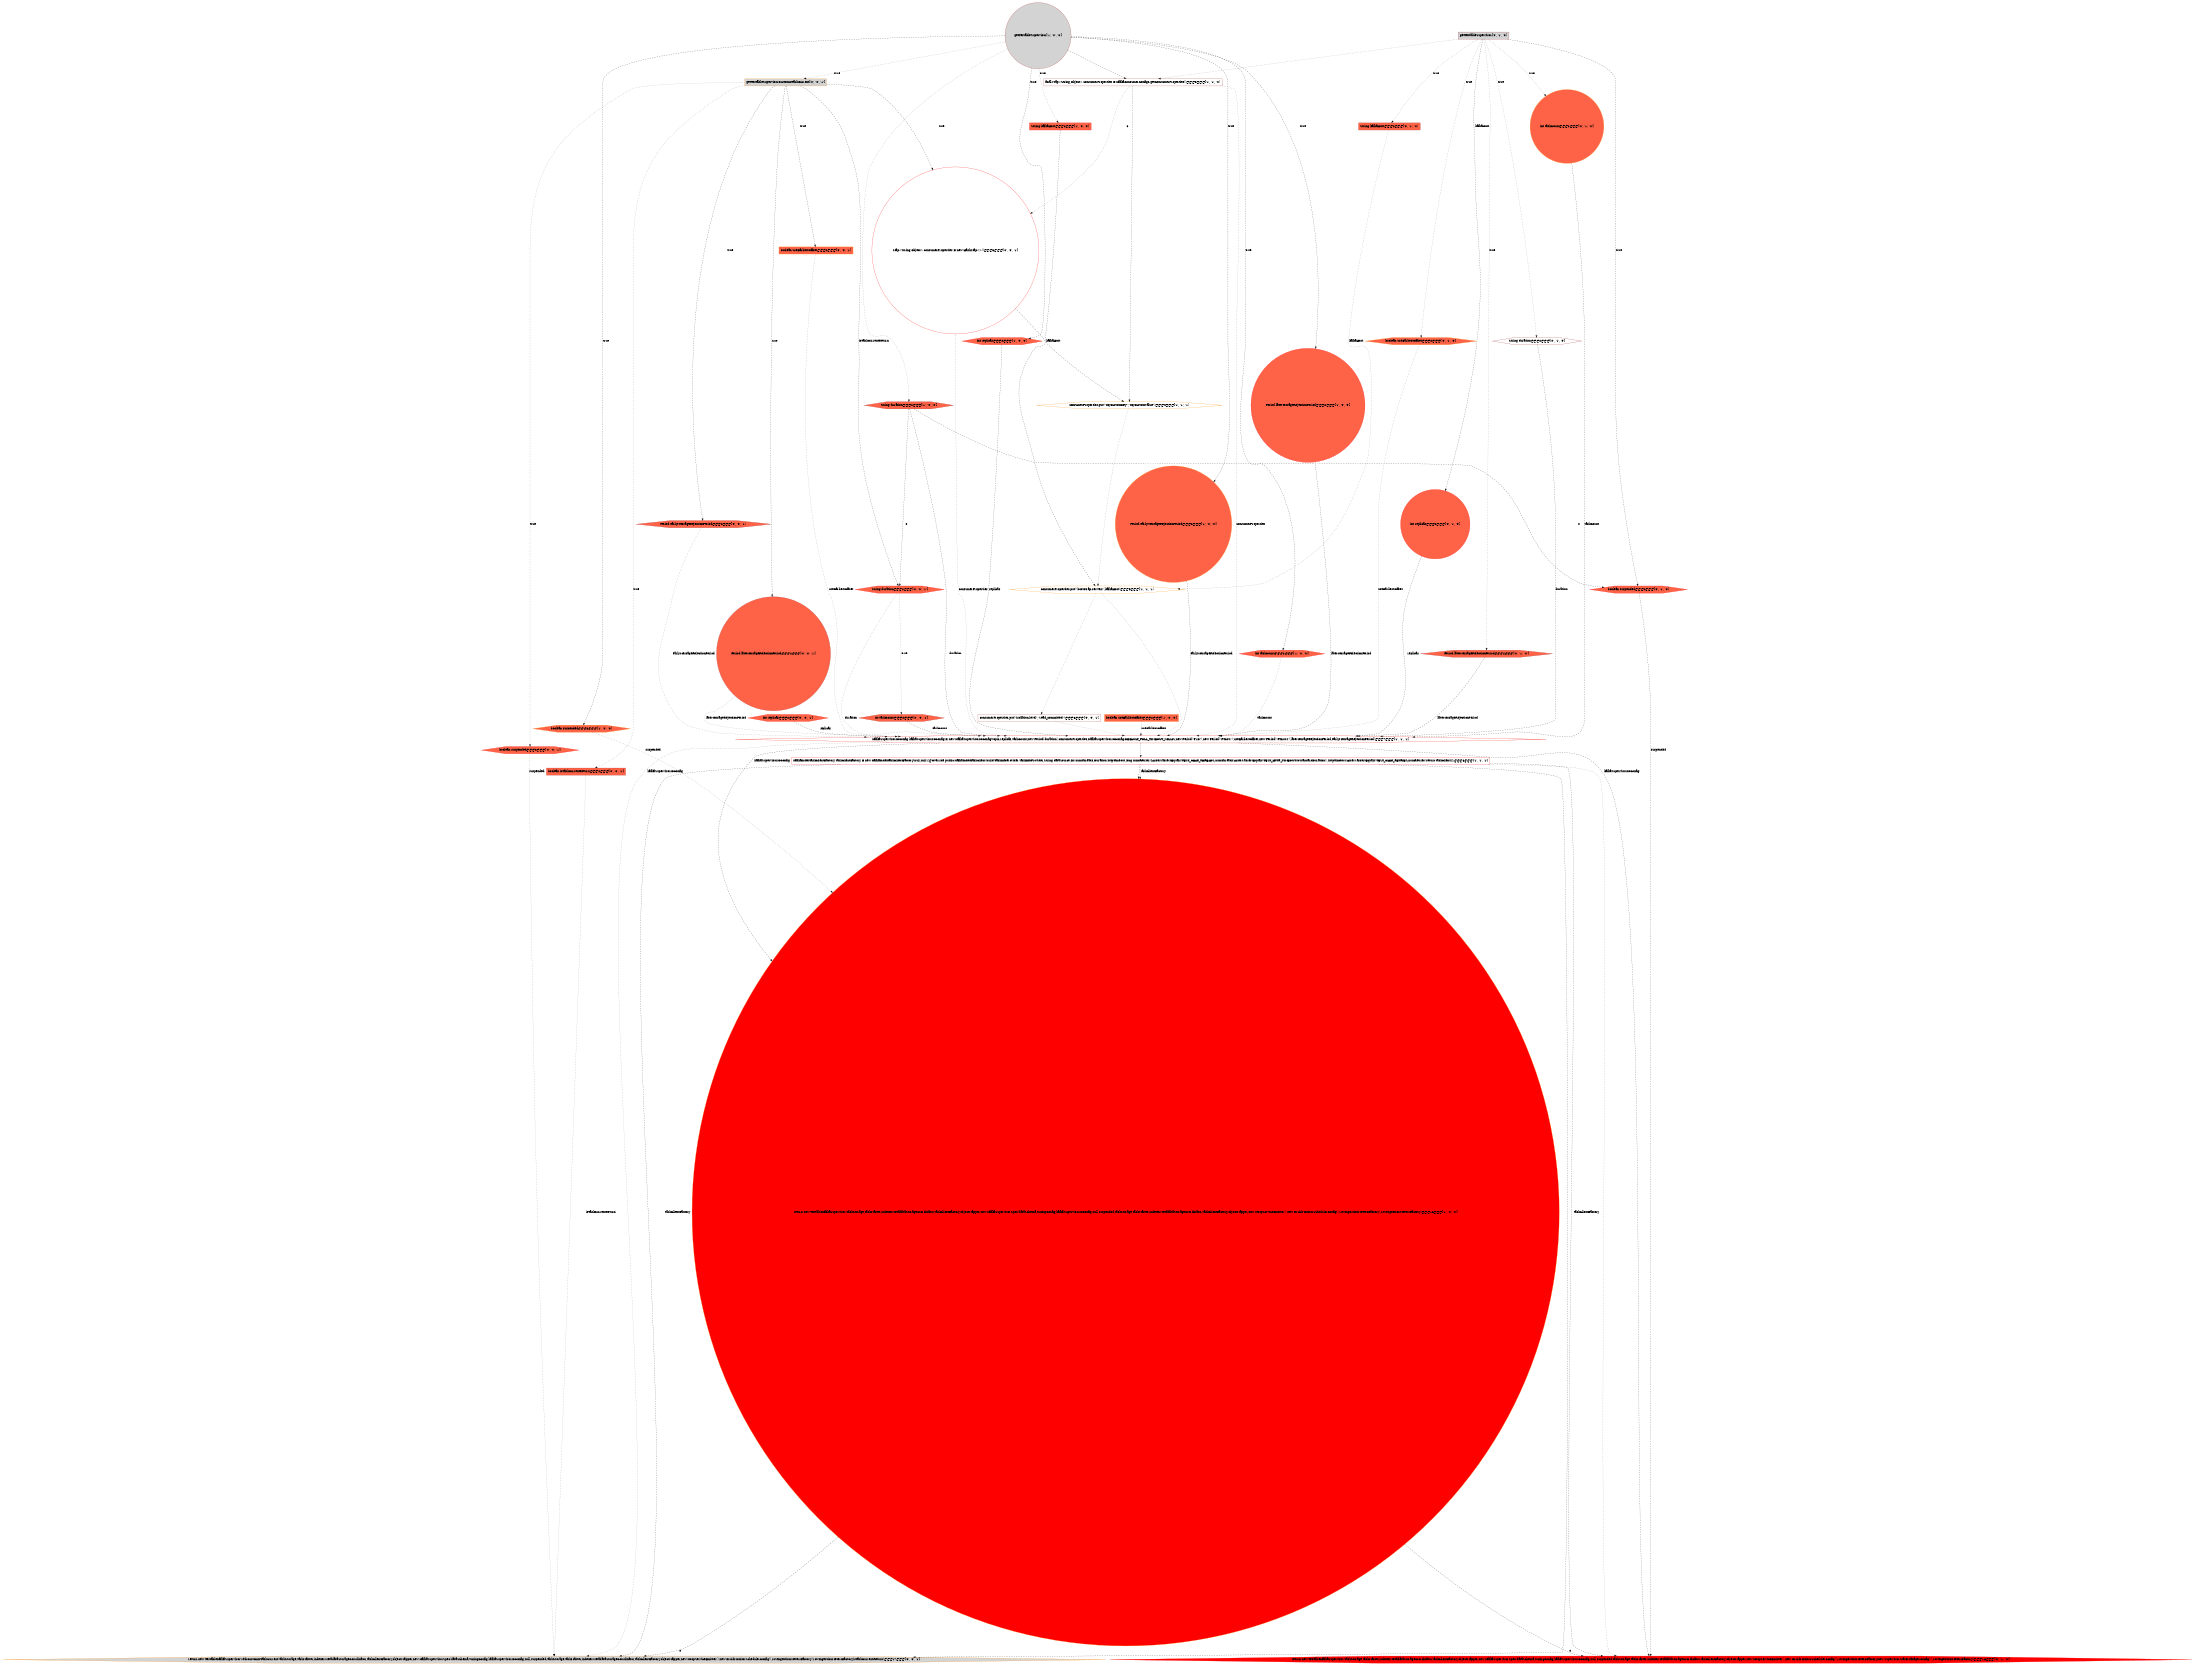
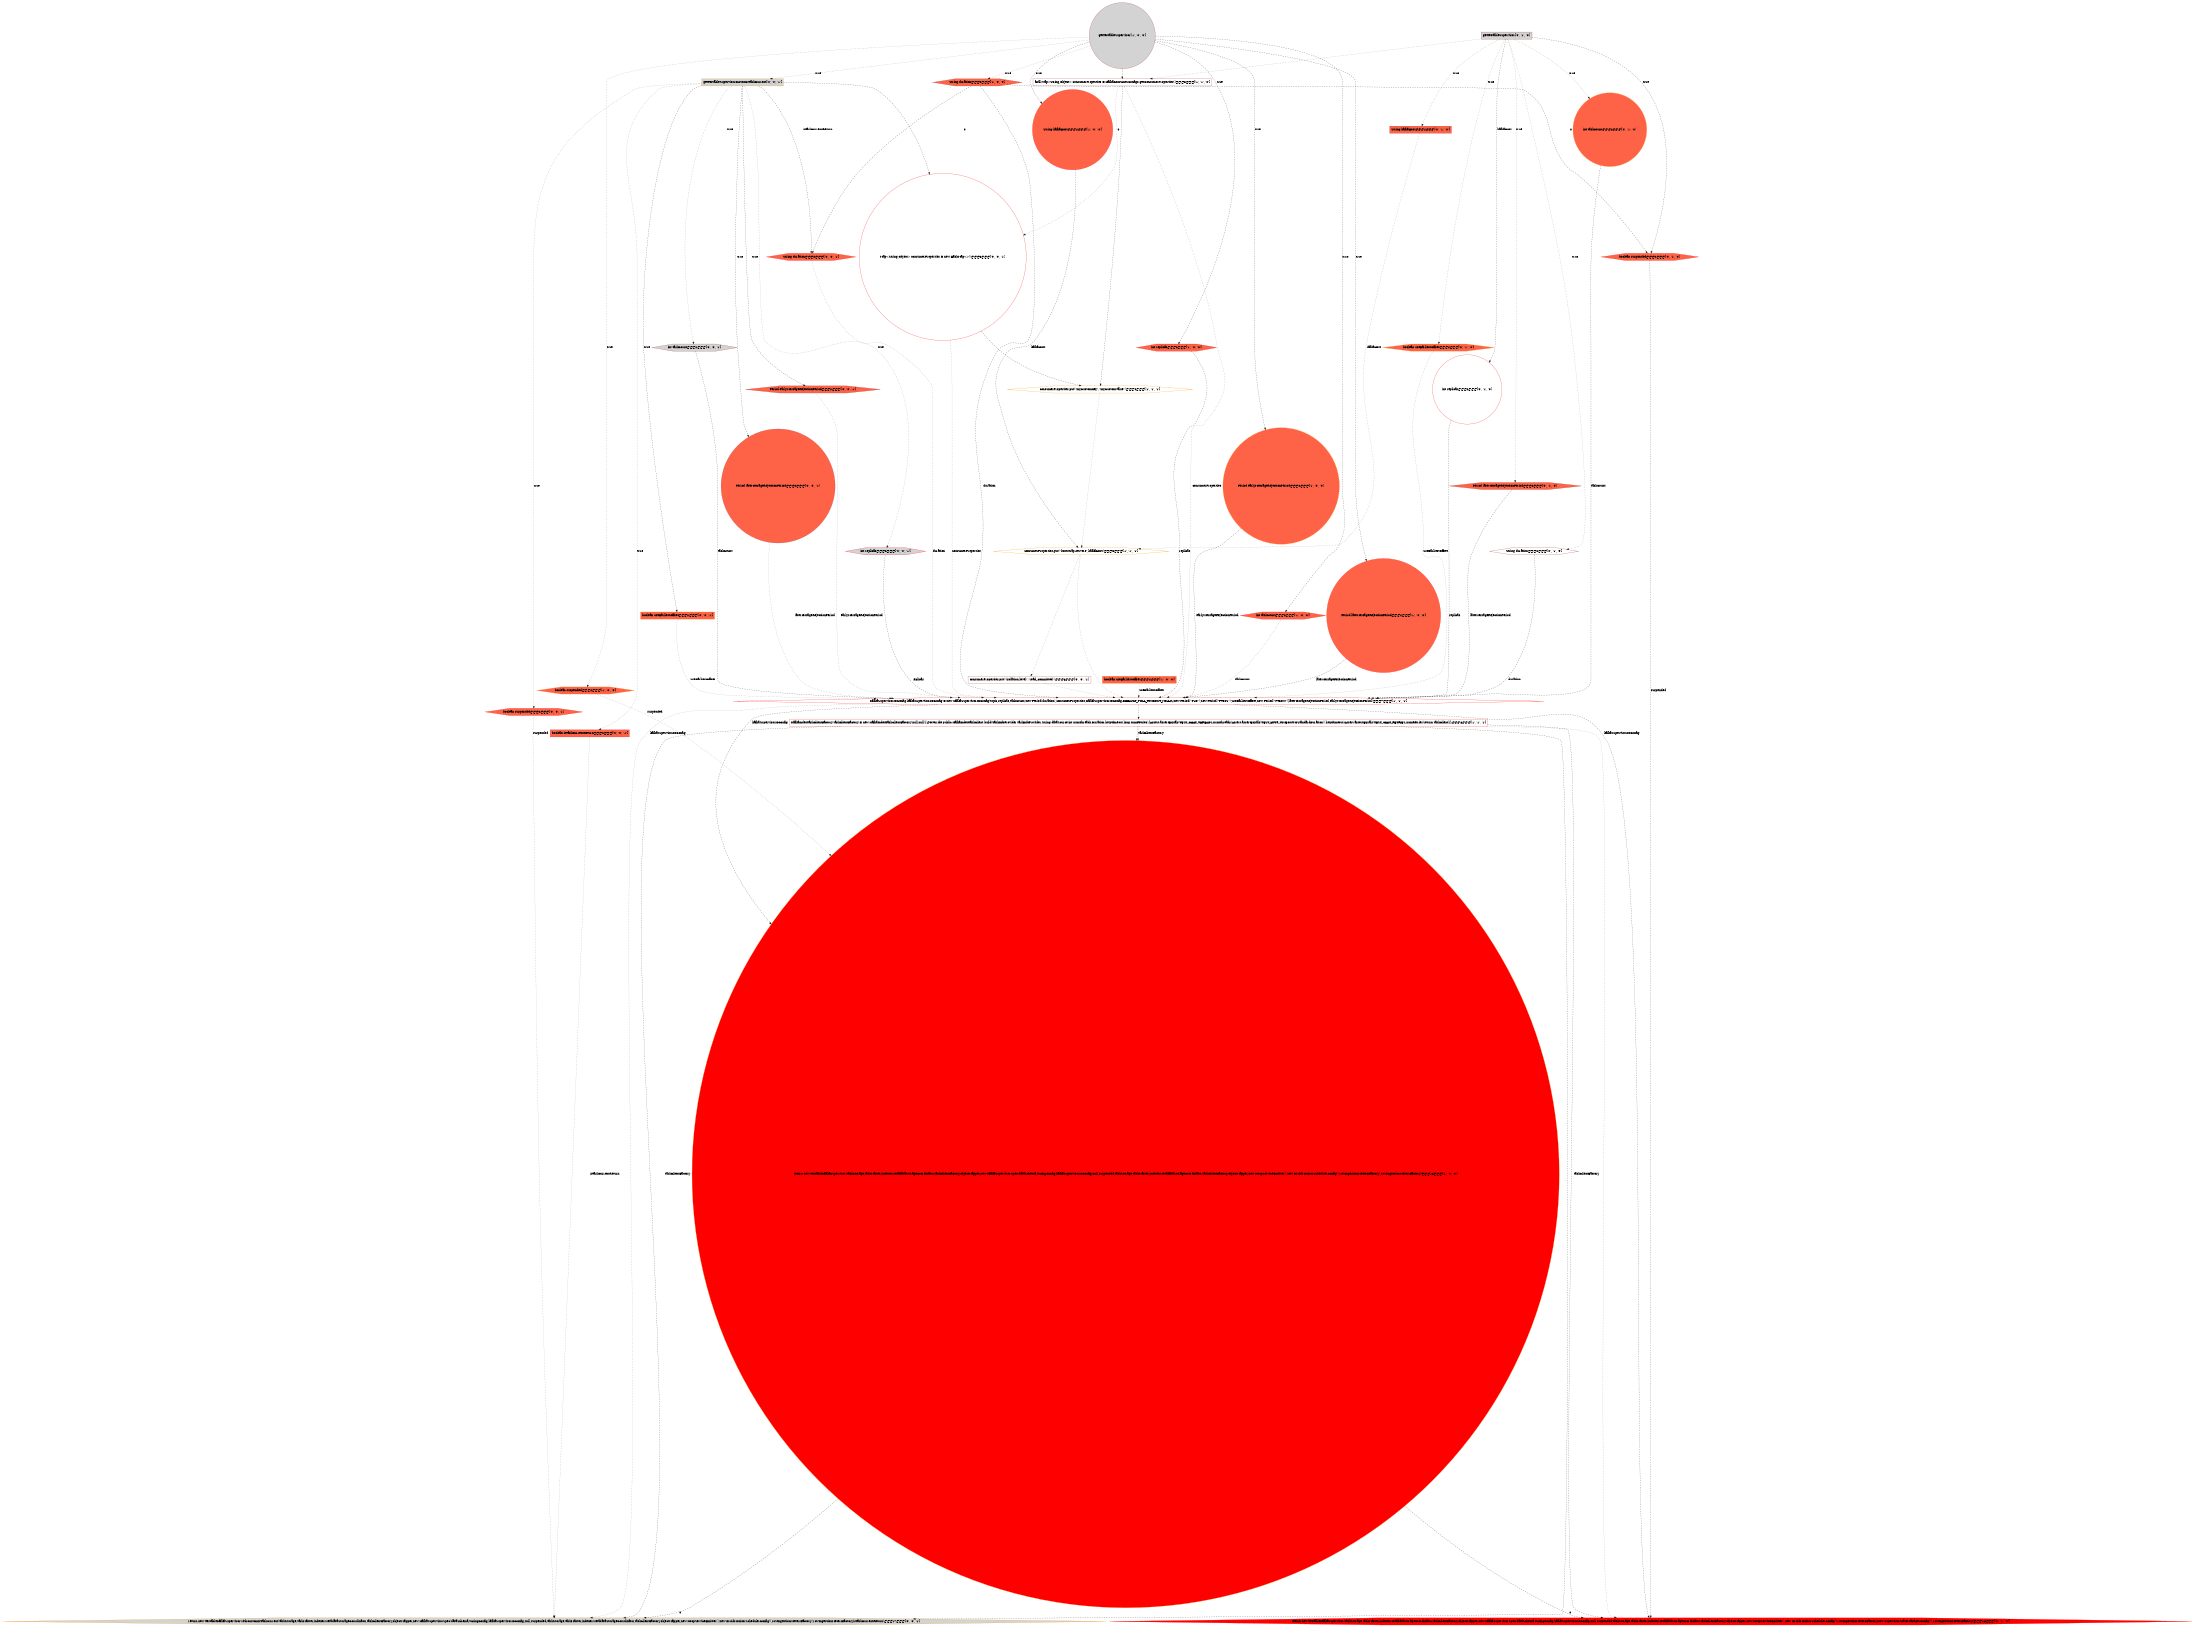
edge "getTestableSupervisor['1', '0', '0']" -> "String kafkaHost@@@2@@@['1', '0', '0']": style dotted -> dashed
node "String kafkaHost@@@2@@@['1', '0', '0']": shape box -> circle
edge "getTestableSupervisor['1', '0', '0']" -> "boolean suspended@@@2@@@['1', '0', '0']": style dashed -> dotted
edge "getTestableSupervisorCustomIsTaskCurrent['0', '0', '1']" -> "int replicas@@@2@@@['0', '0', '1']": added, label "true"
node "int replicas@@@2@@@['0', '1', '0']": fillcolor tomato -> white
edge "String duration@@@2@@@['0', '0', '1']" -> "int taskCount@@@2@@@['0', '0', '1']": now "getTestableSupervisorCustomIsTaskCurrent['0', '0', '1']" -> "int taskCount@@@2@@@['0', '0', '1']"
node "int replicas@@@2@@@['0', '0', '1']": fillcolor tomato -> lightgray
node "int taskCount@@@2@@@['0', '0', '1']": fillcolor tomato -> lightgray
